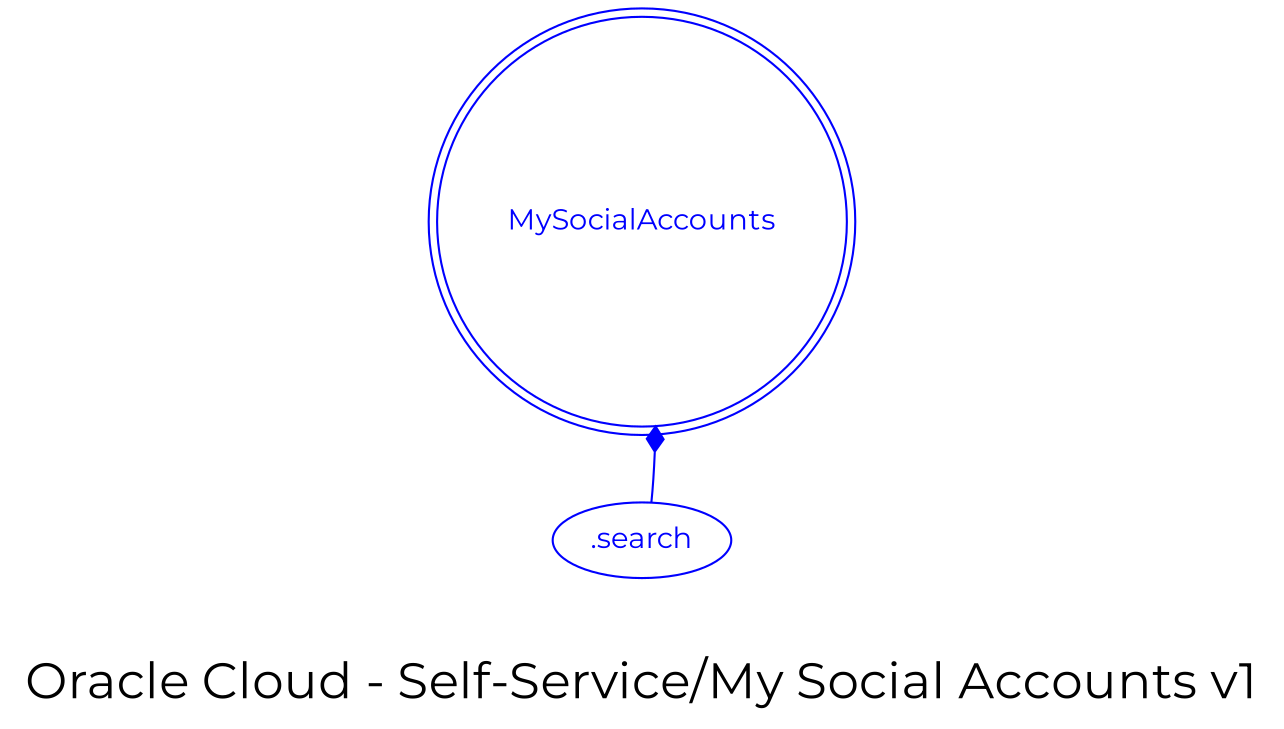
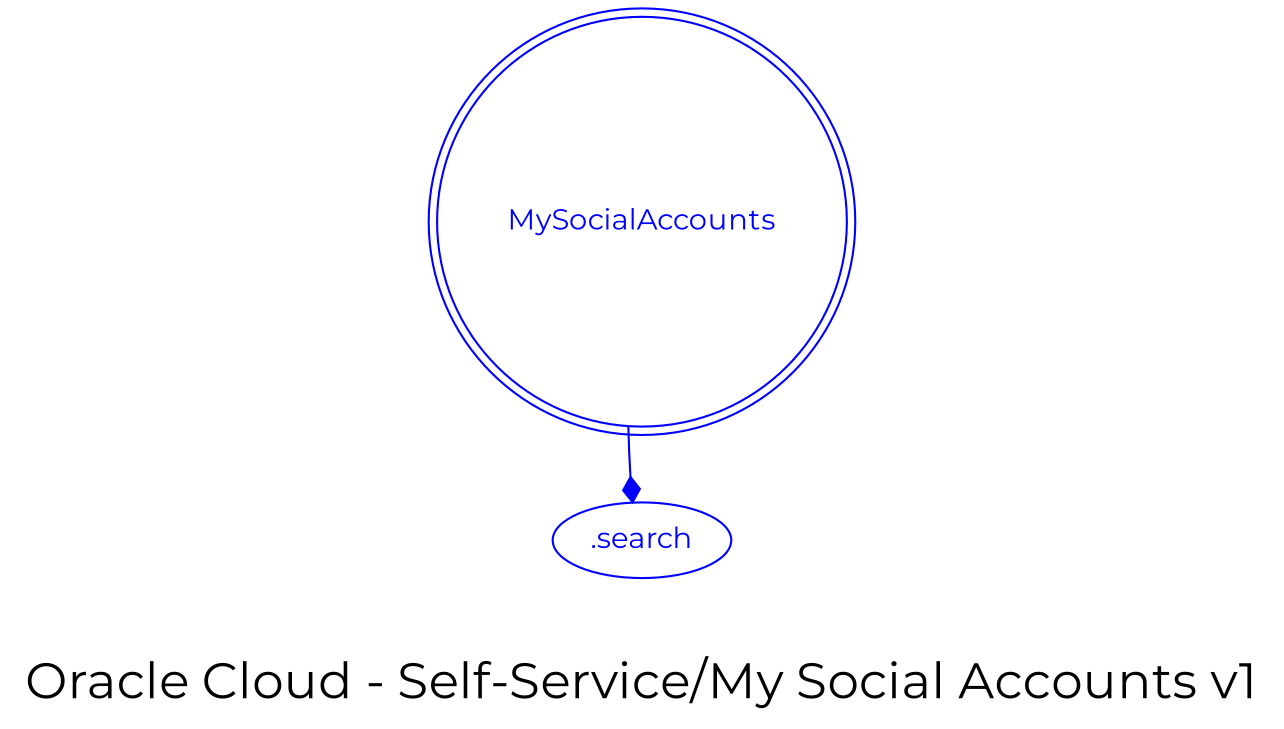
edge ".search" -> "MySocialAccounts": reversed
